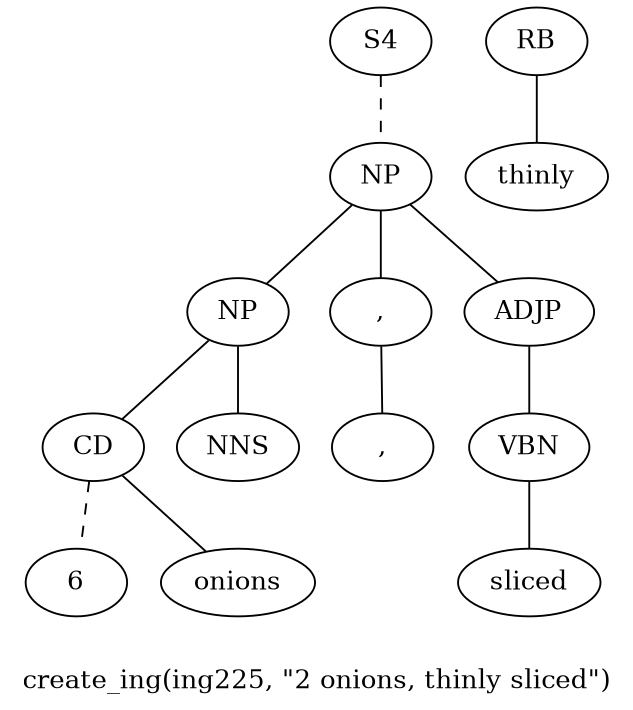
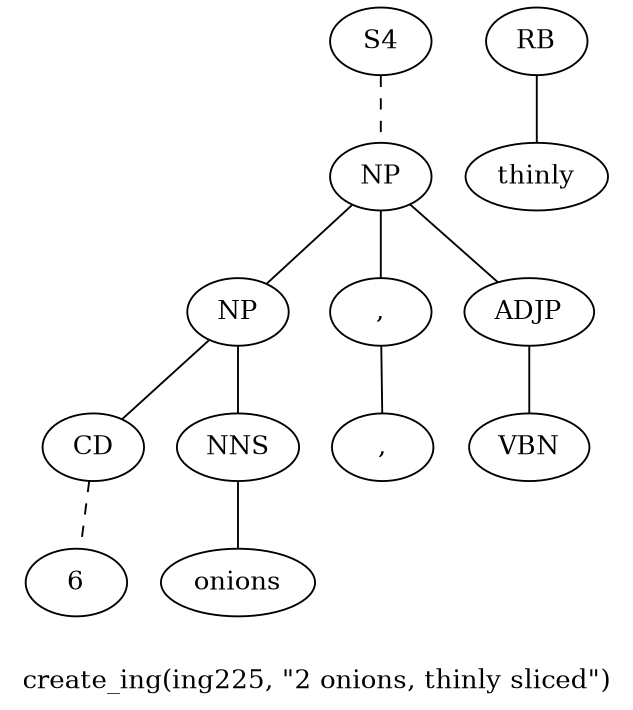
edge "CD" -- "onions": now "NNS" -- "onions"
node "sliced": removed
